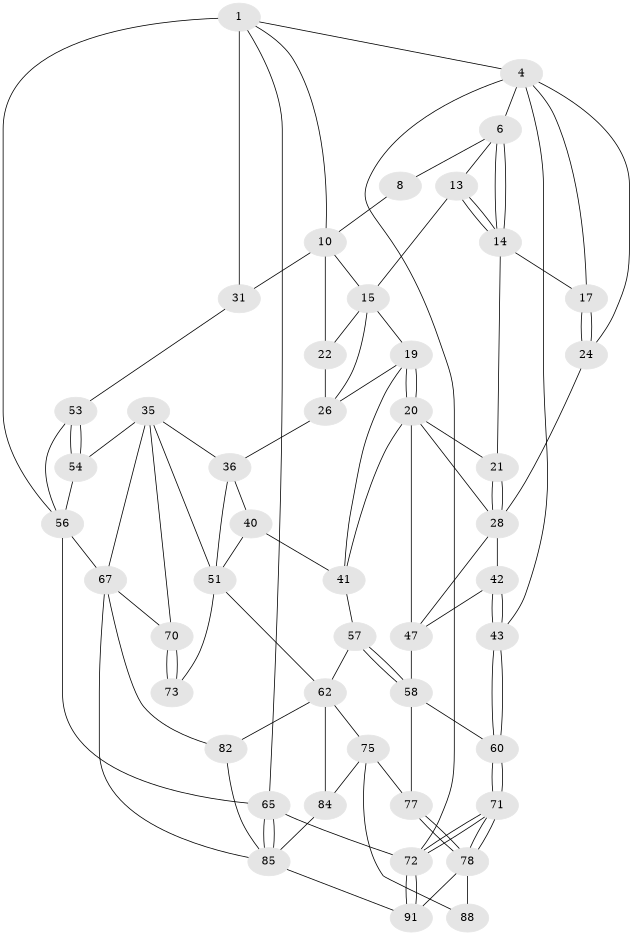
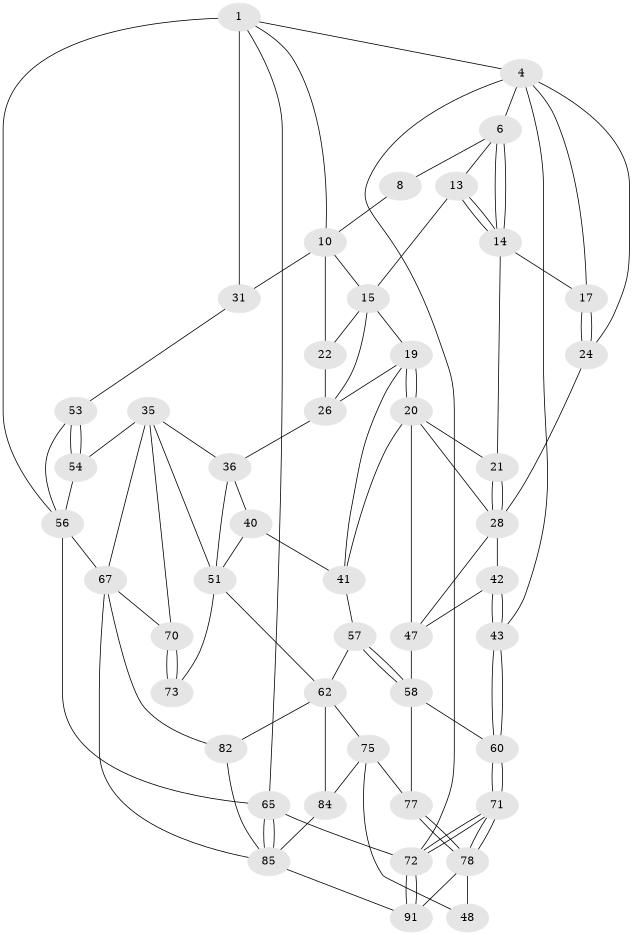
node "88": label "88" -> "48"
